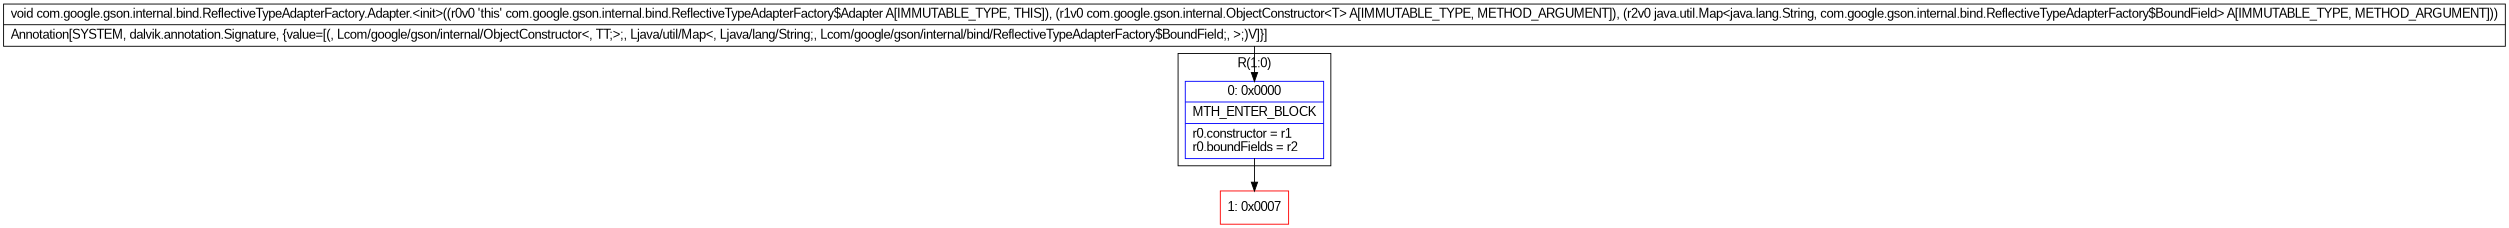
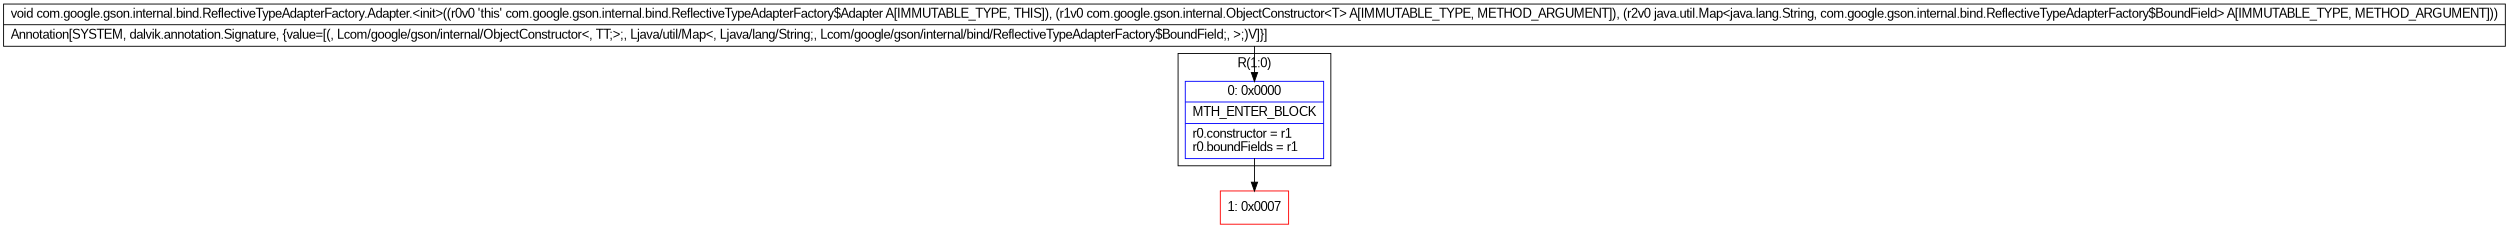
node "0: 0x0000": text "r0.boundFields = r2" -> "r0.boundFields = r1"
